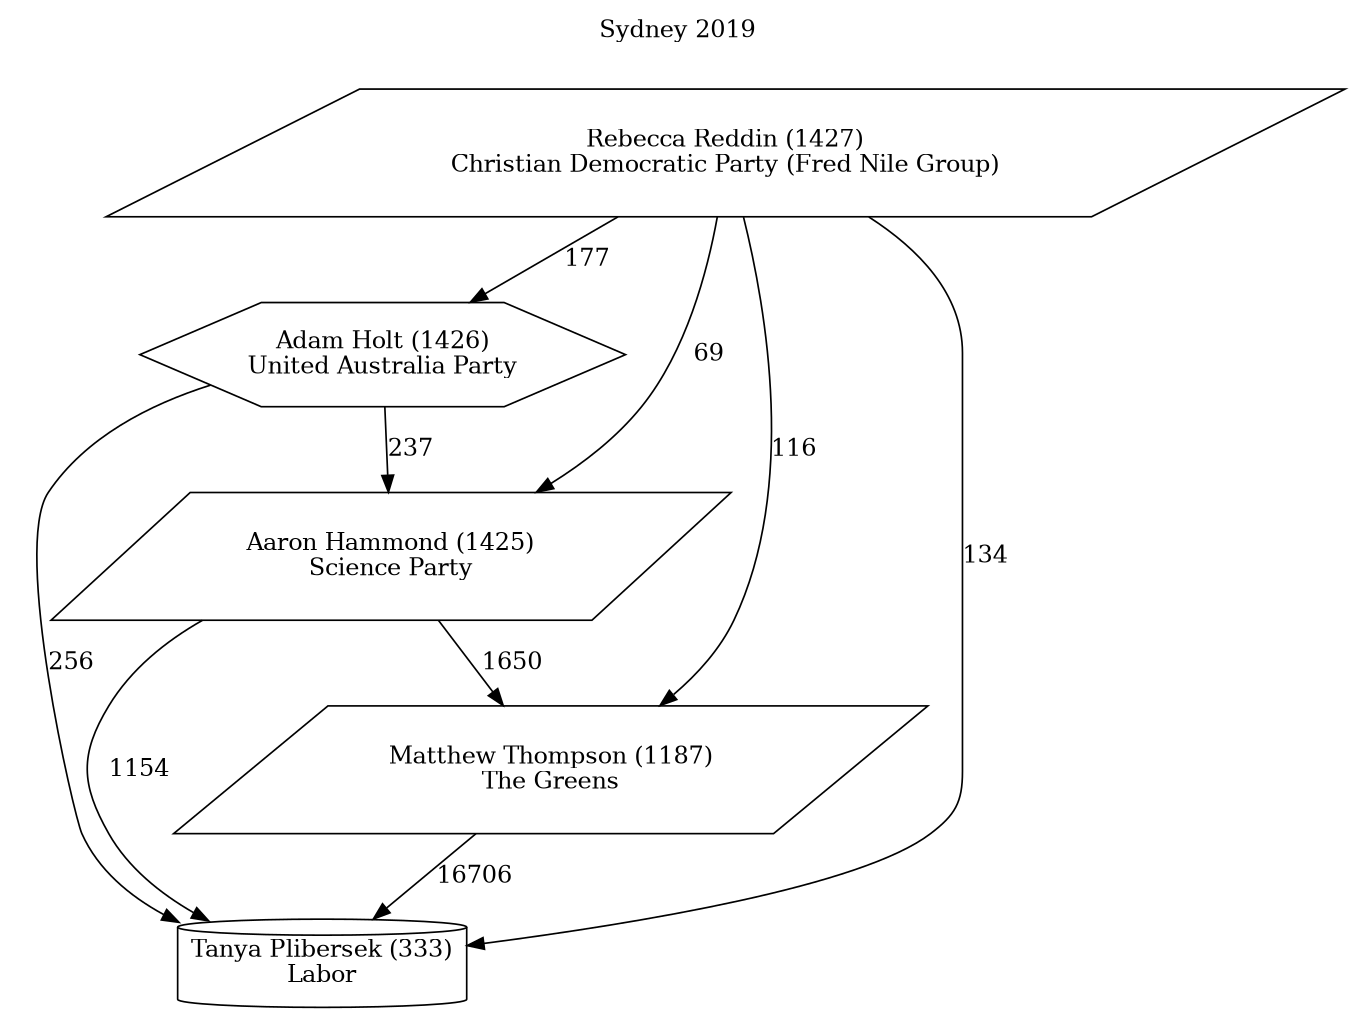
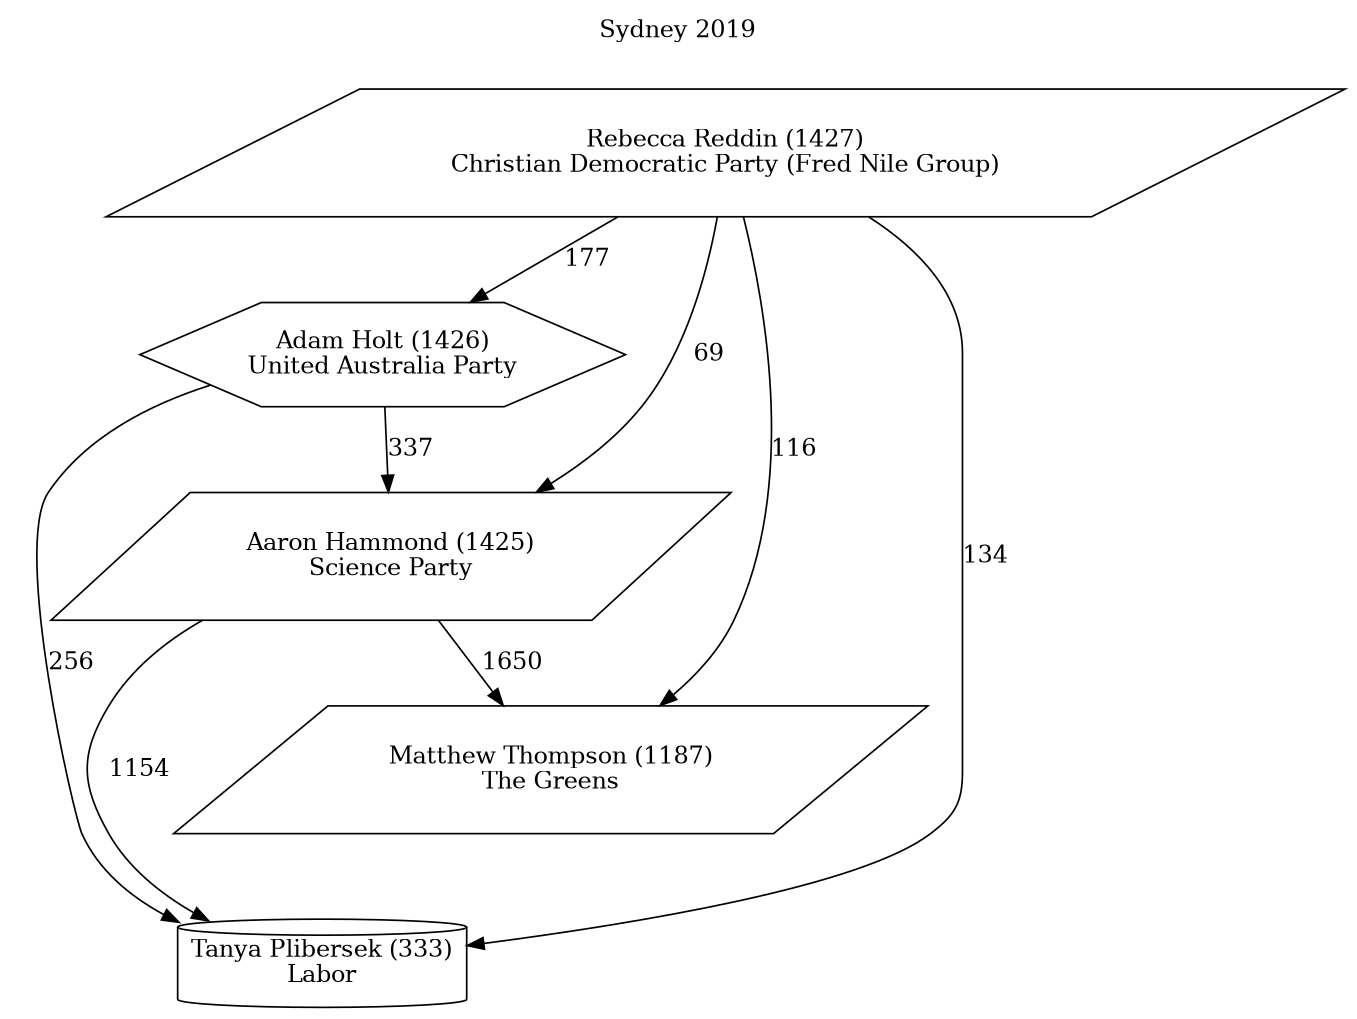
edge "Adam Holt (1426) United Australia Party" -> "Aaron Hammond (1425) Science Party": label "237" -> "337"
edge "Matthew Thompson (1187) The Greens" -> "Tanya Plibersek (333) Labor": removed, label "16706"
